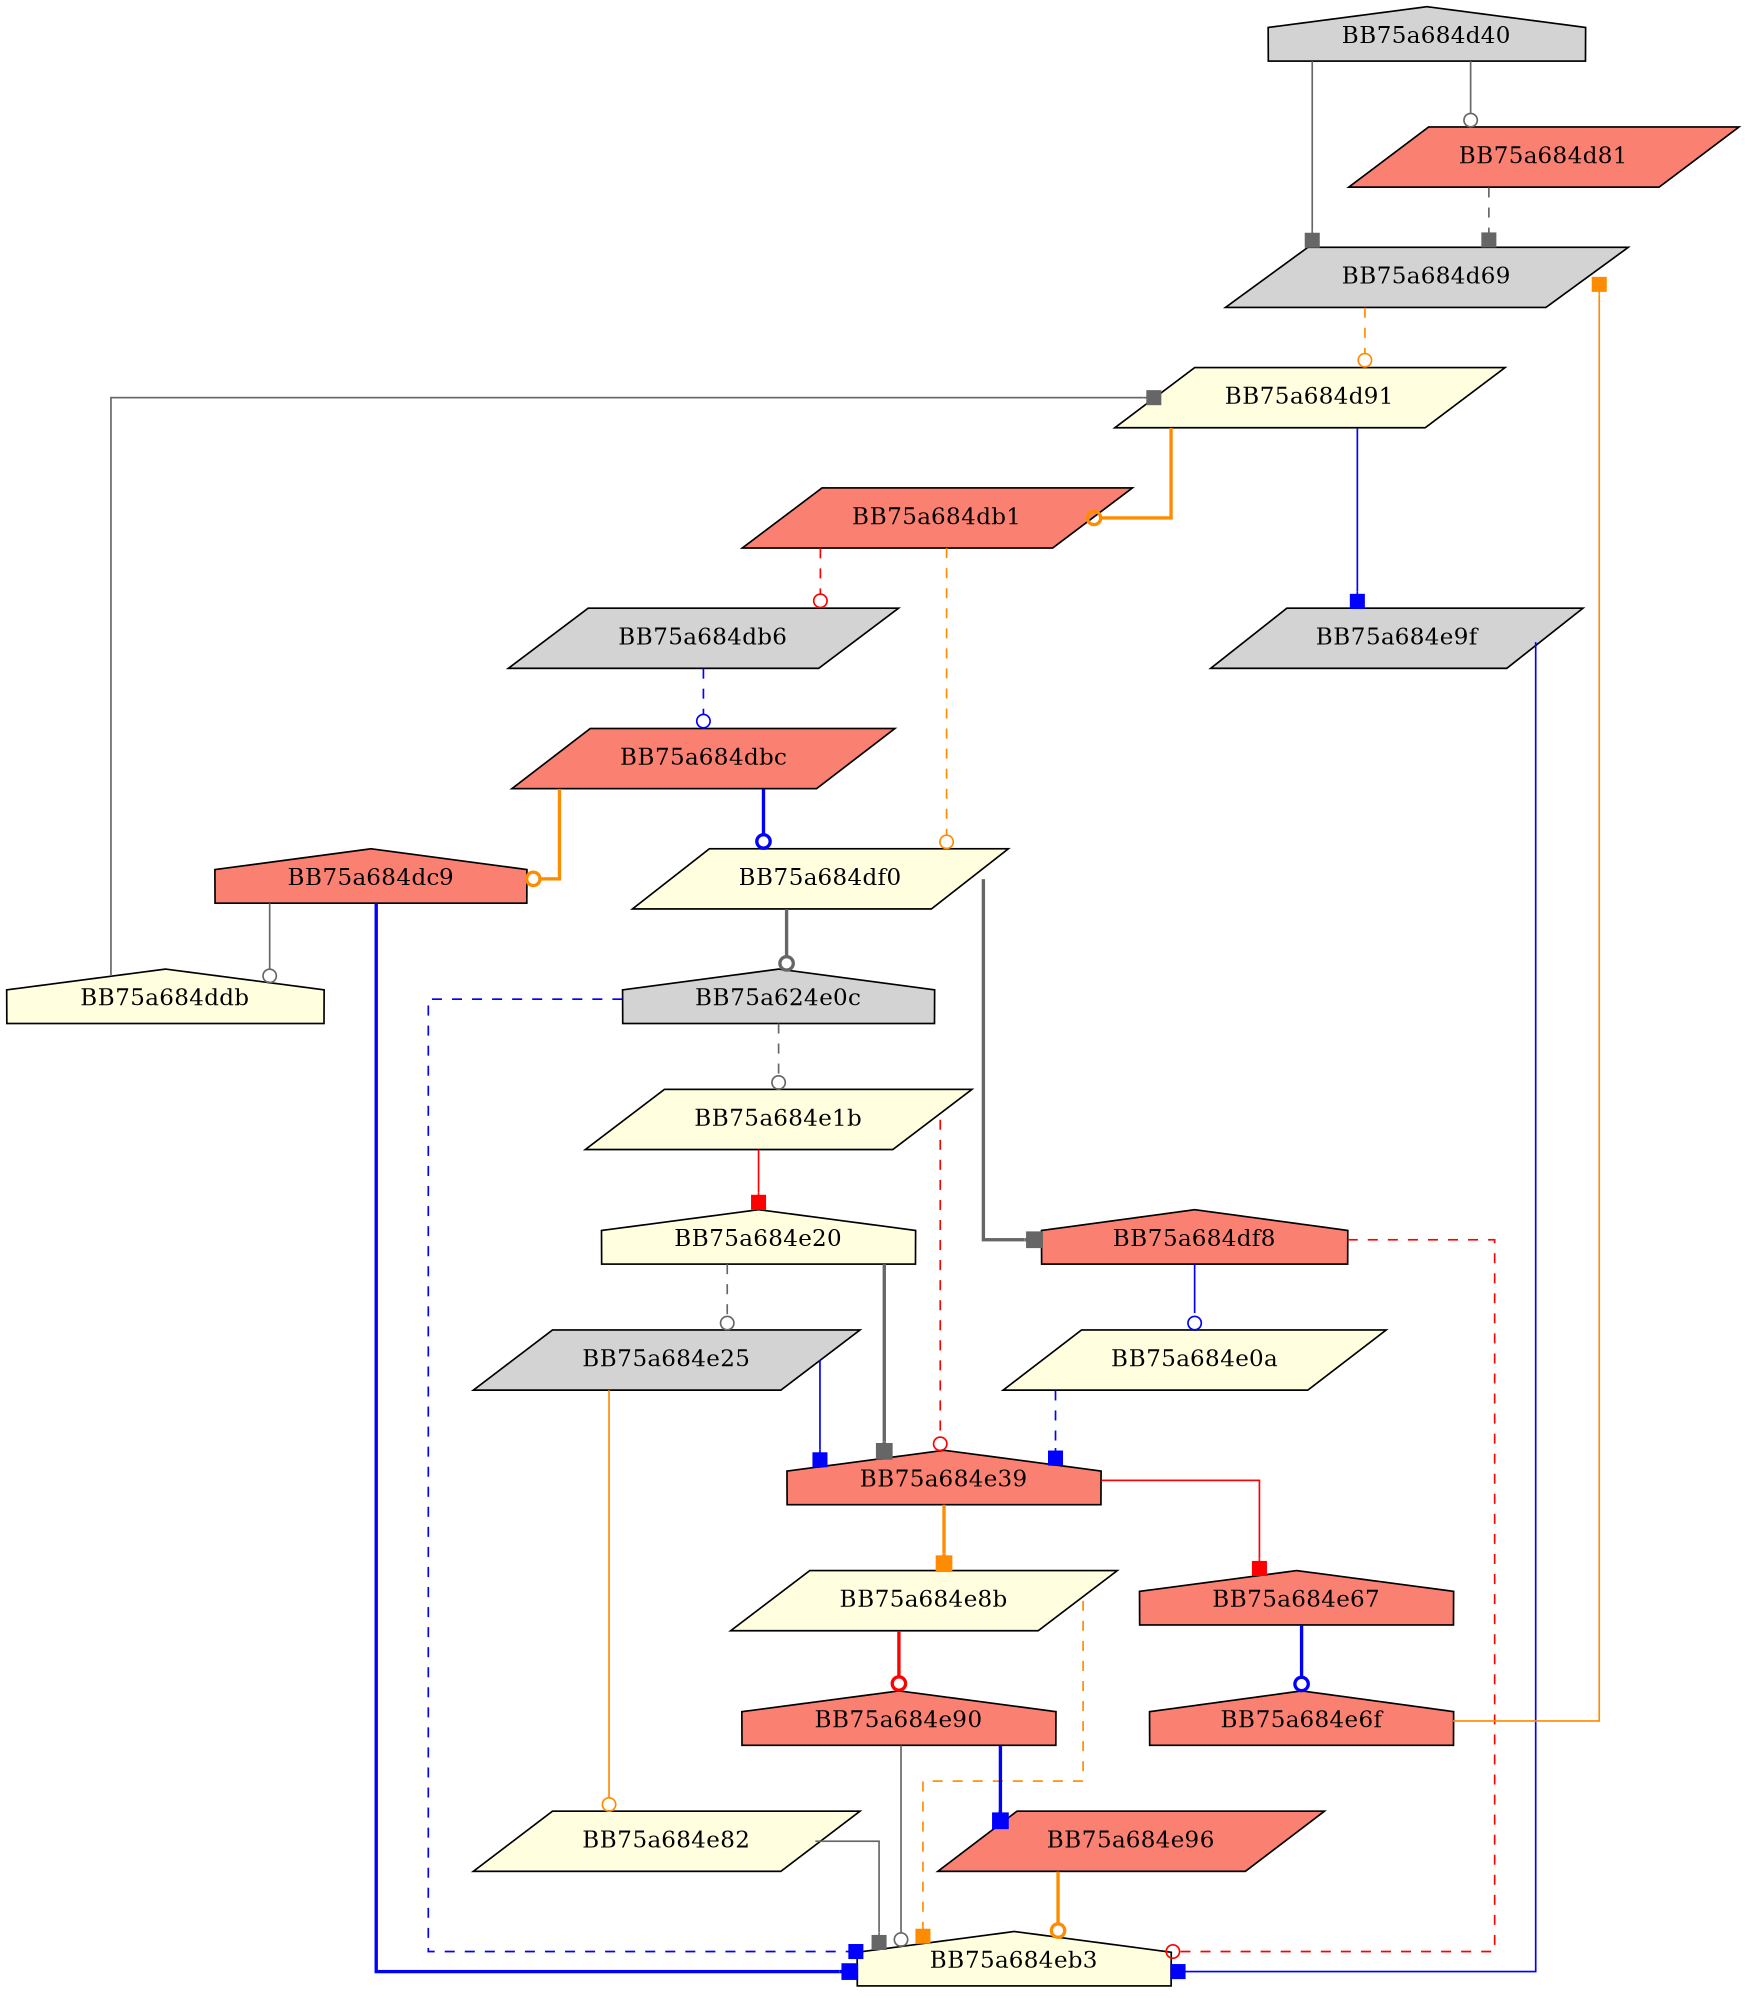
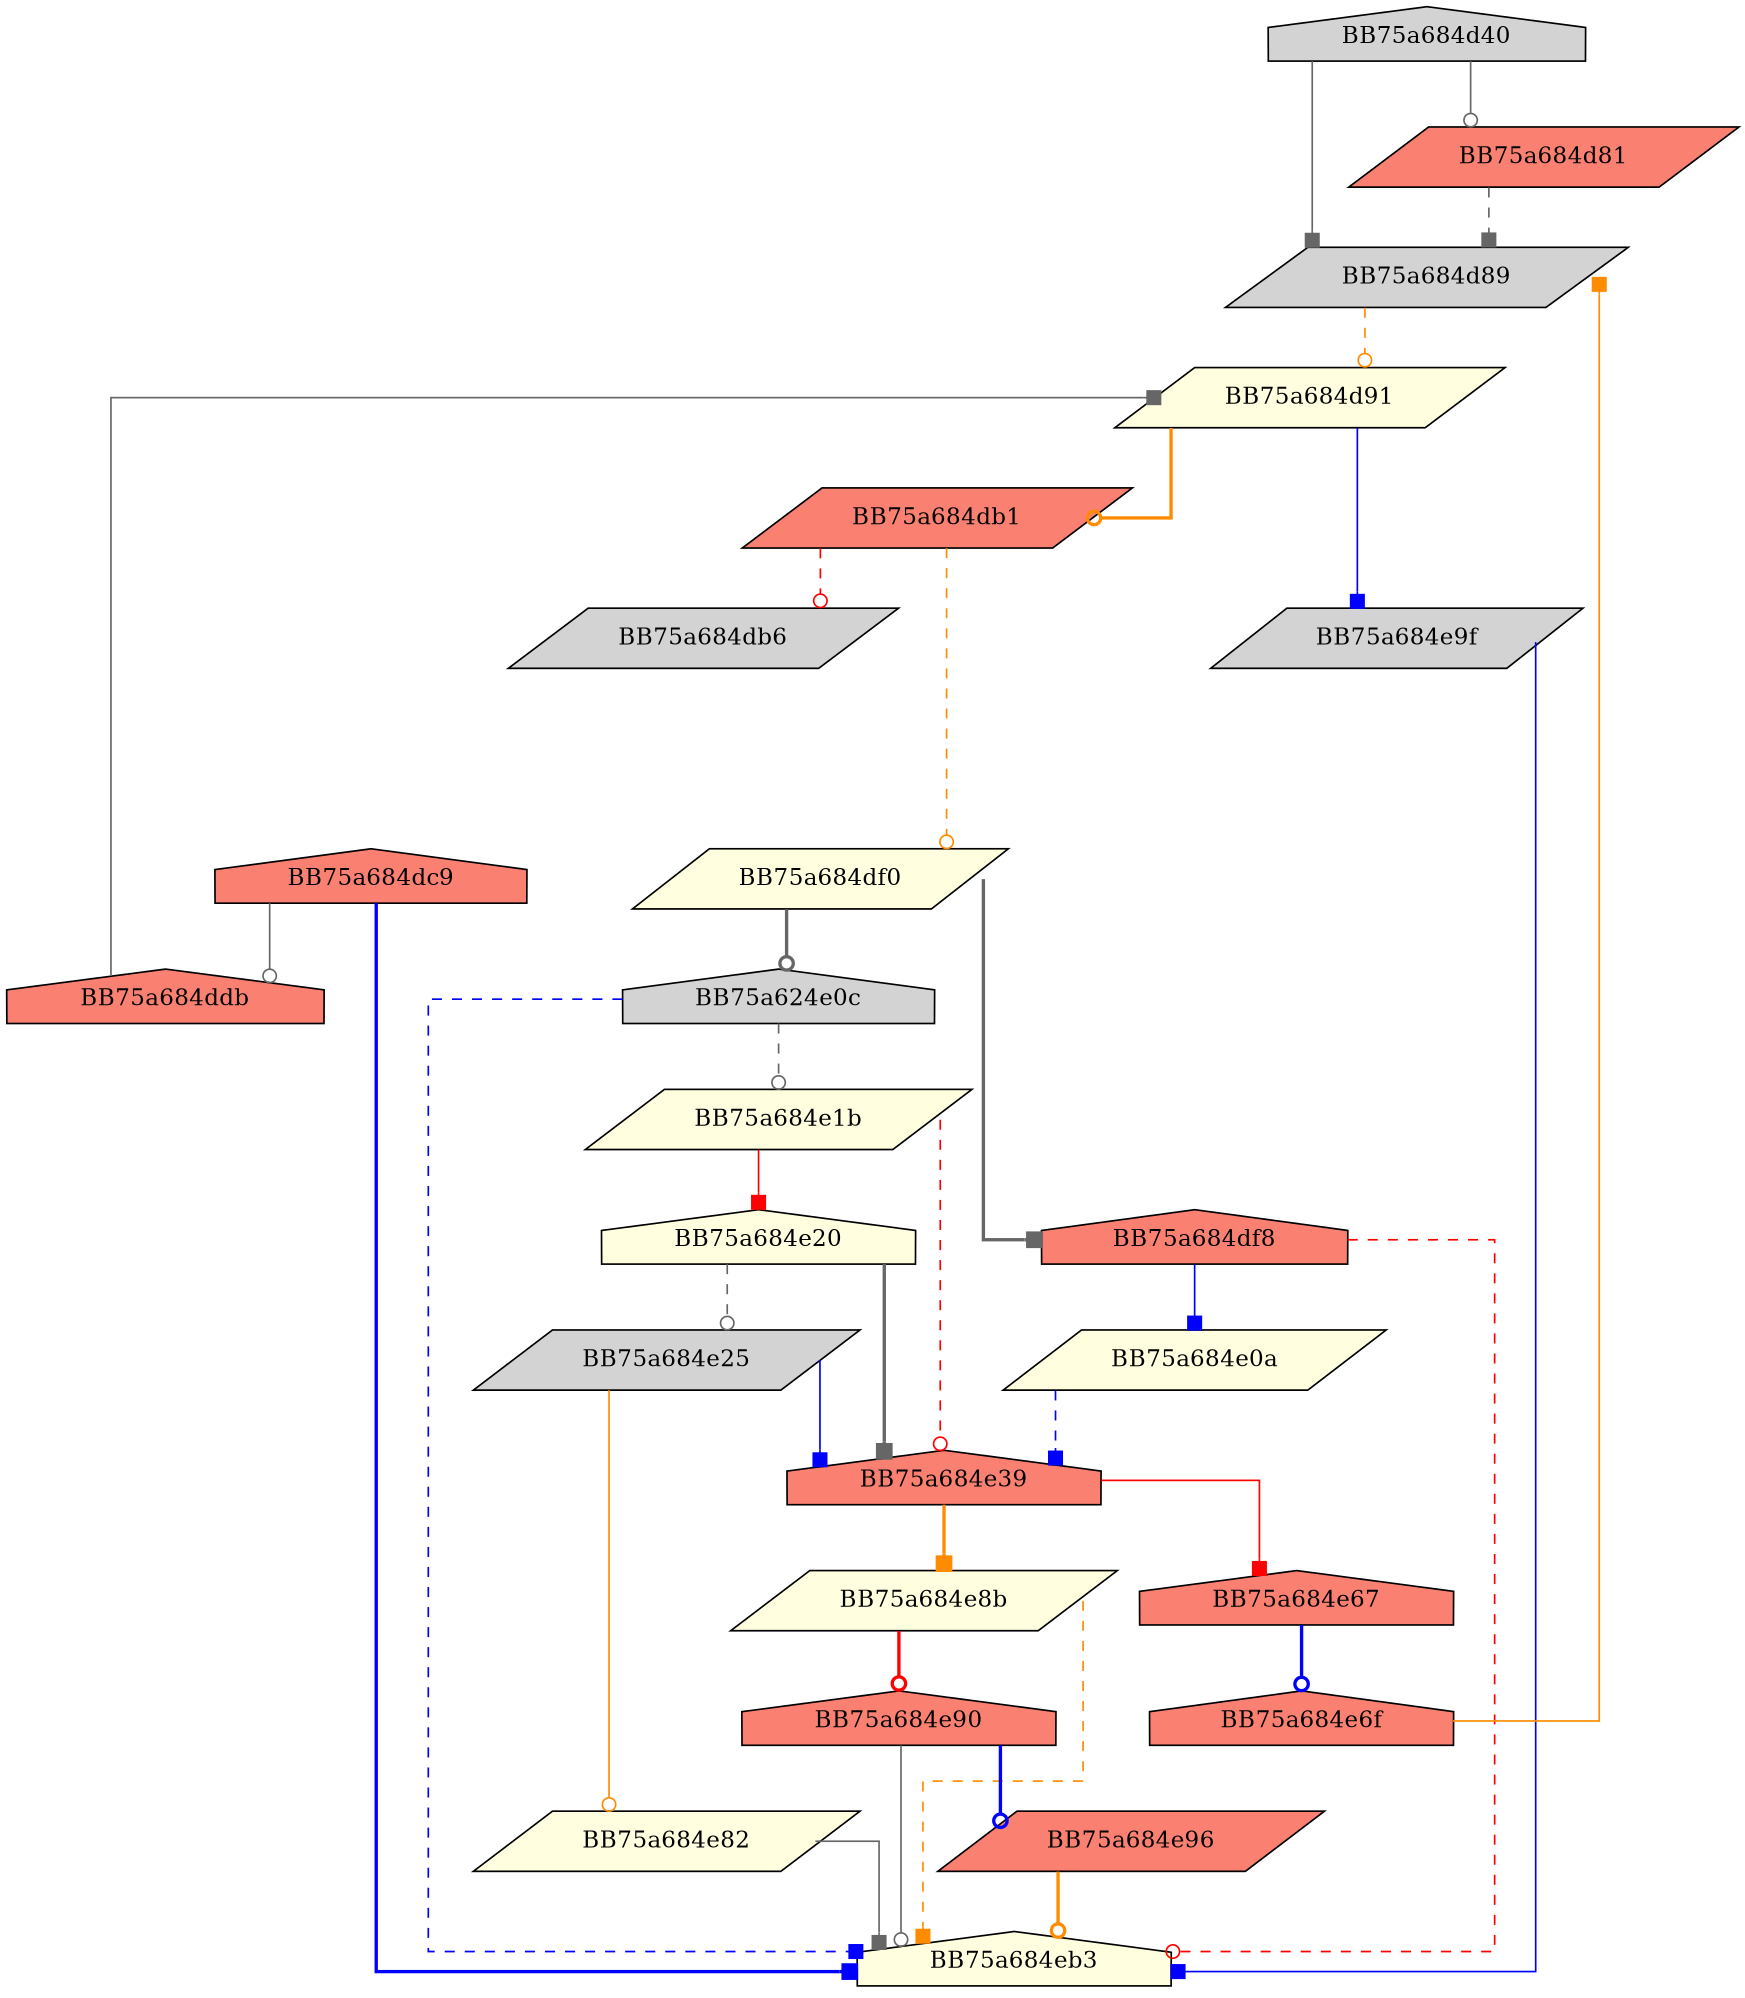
node "BB75a684d69": label "BB75a684d69" -> "BB75a684d89"
node "BB75a684dbc": removed
node "BB75a684ddb": fillcolor lightyellow -> salmon
edge "BB75a684df8" -> "BB75a684e0a": arrowhead odot -> box
edge "BB75a684e90" -> "BB75a684e96": arrowhead box -> odot
